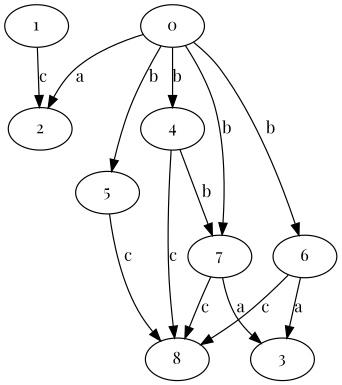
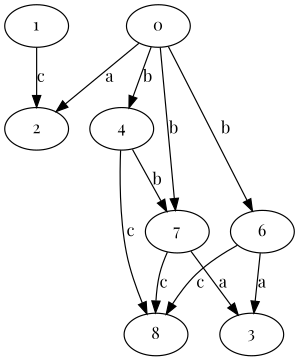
node "5": removed
